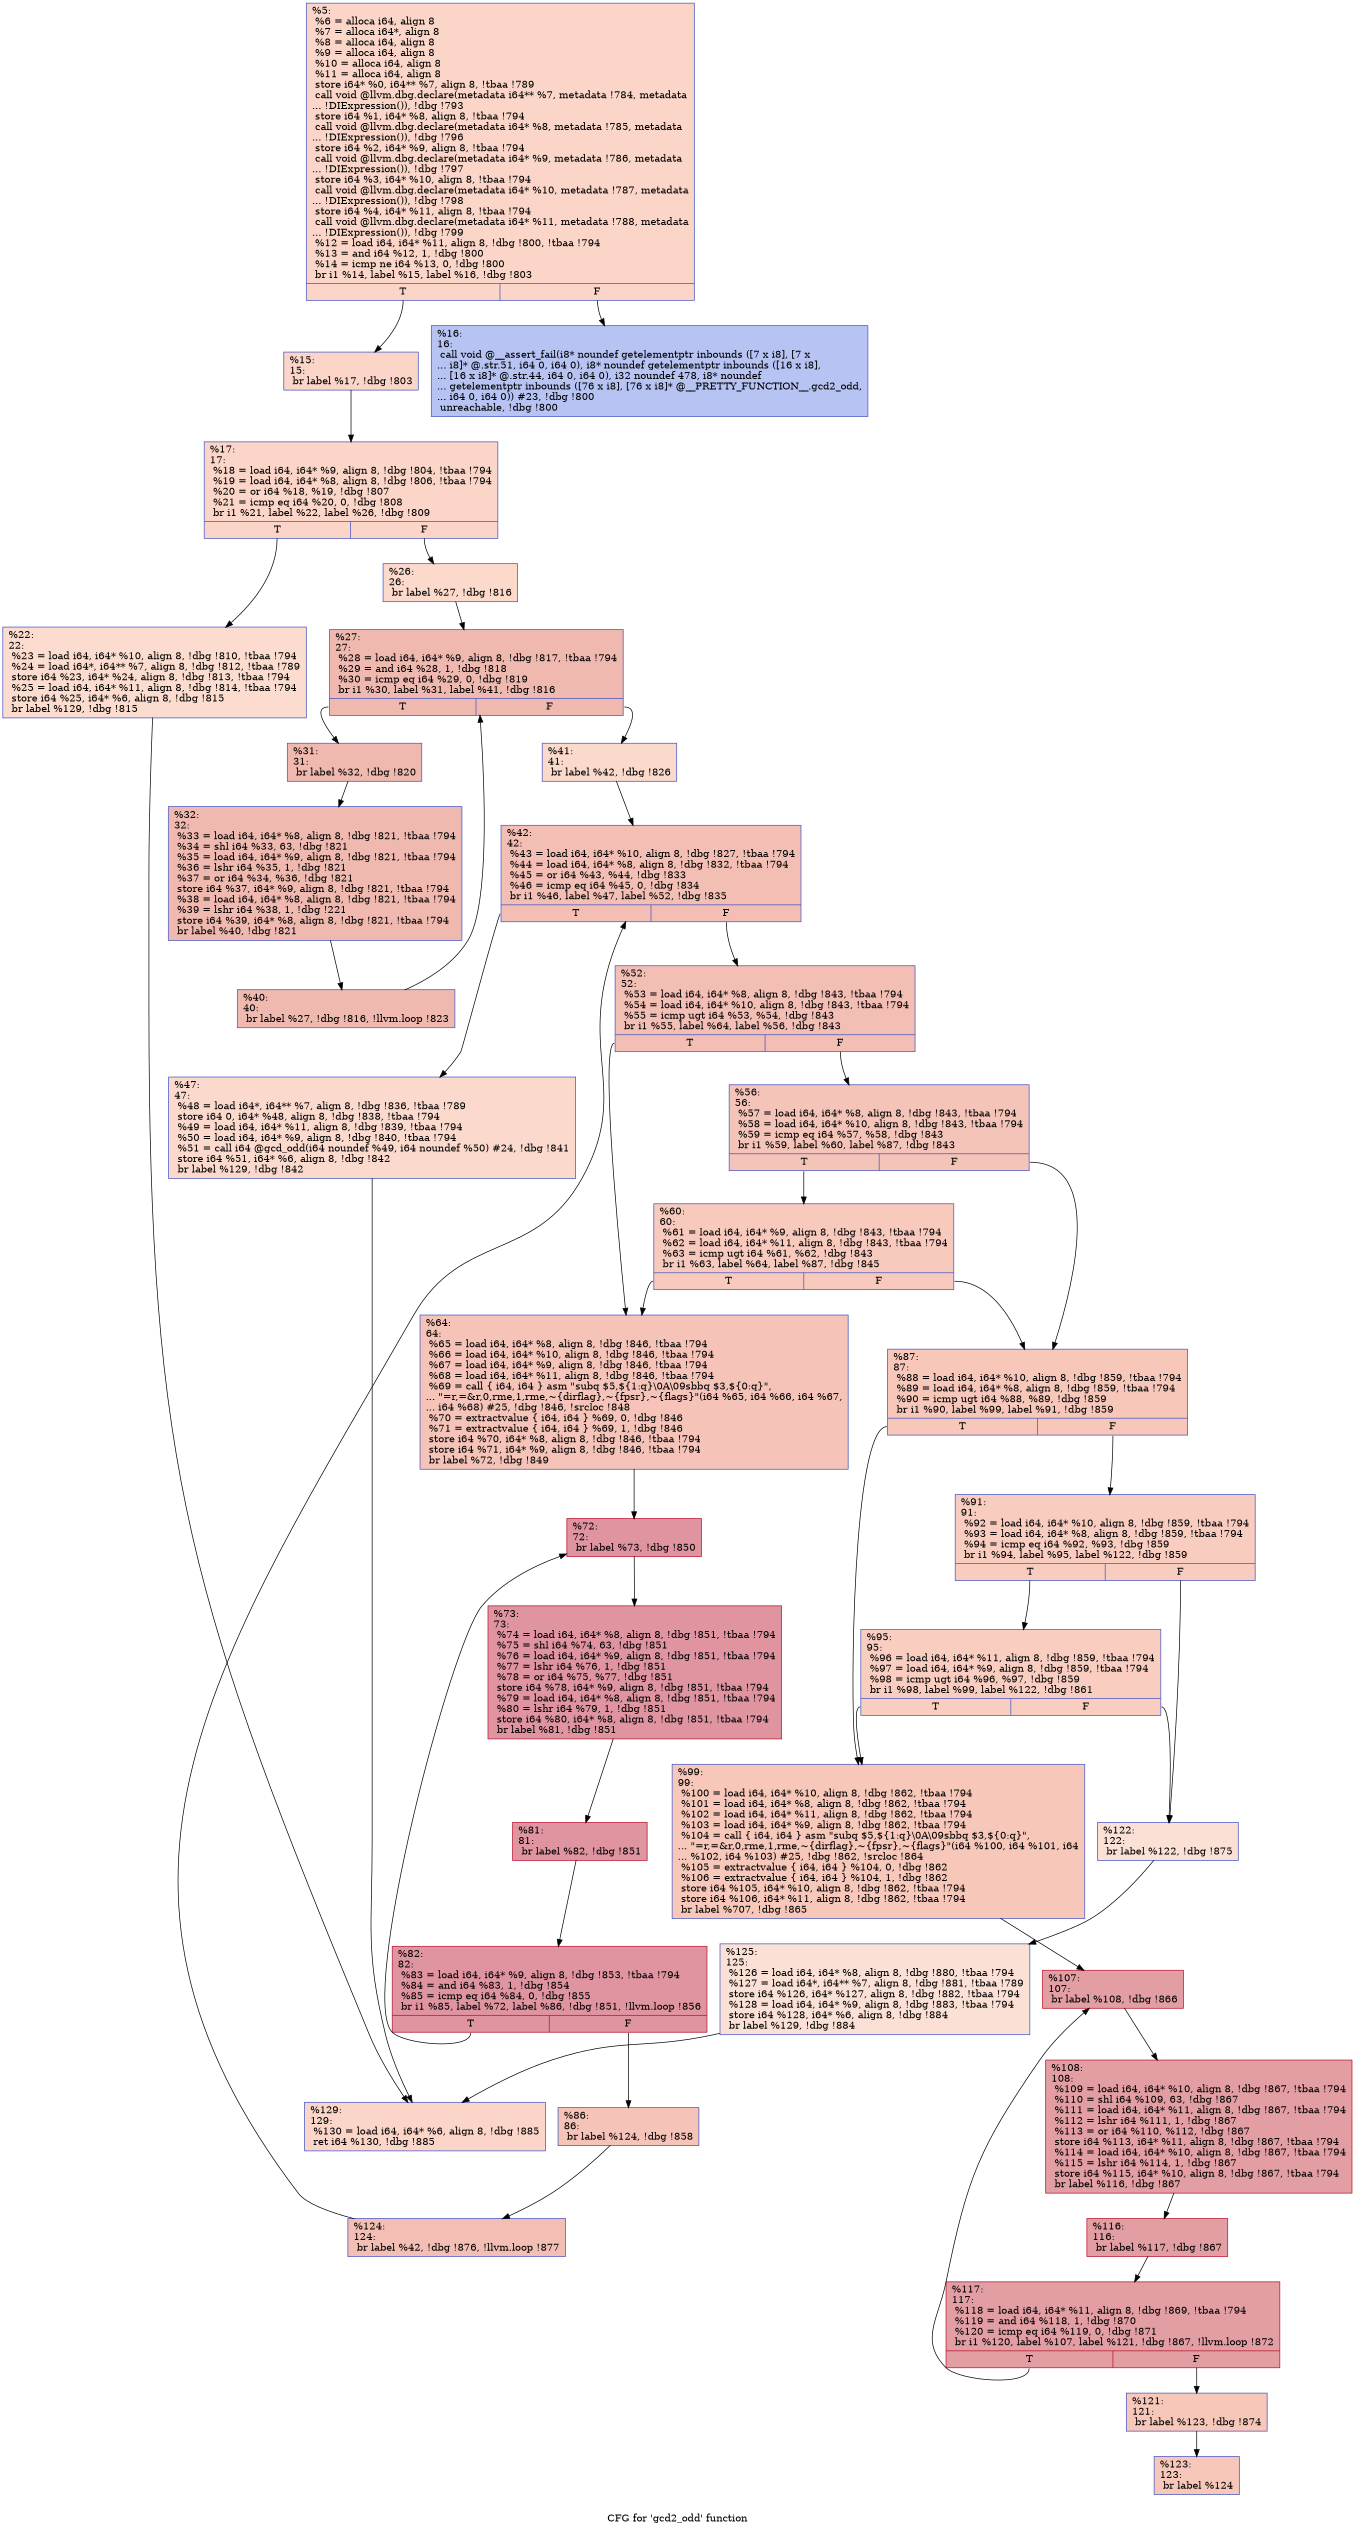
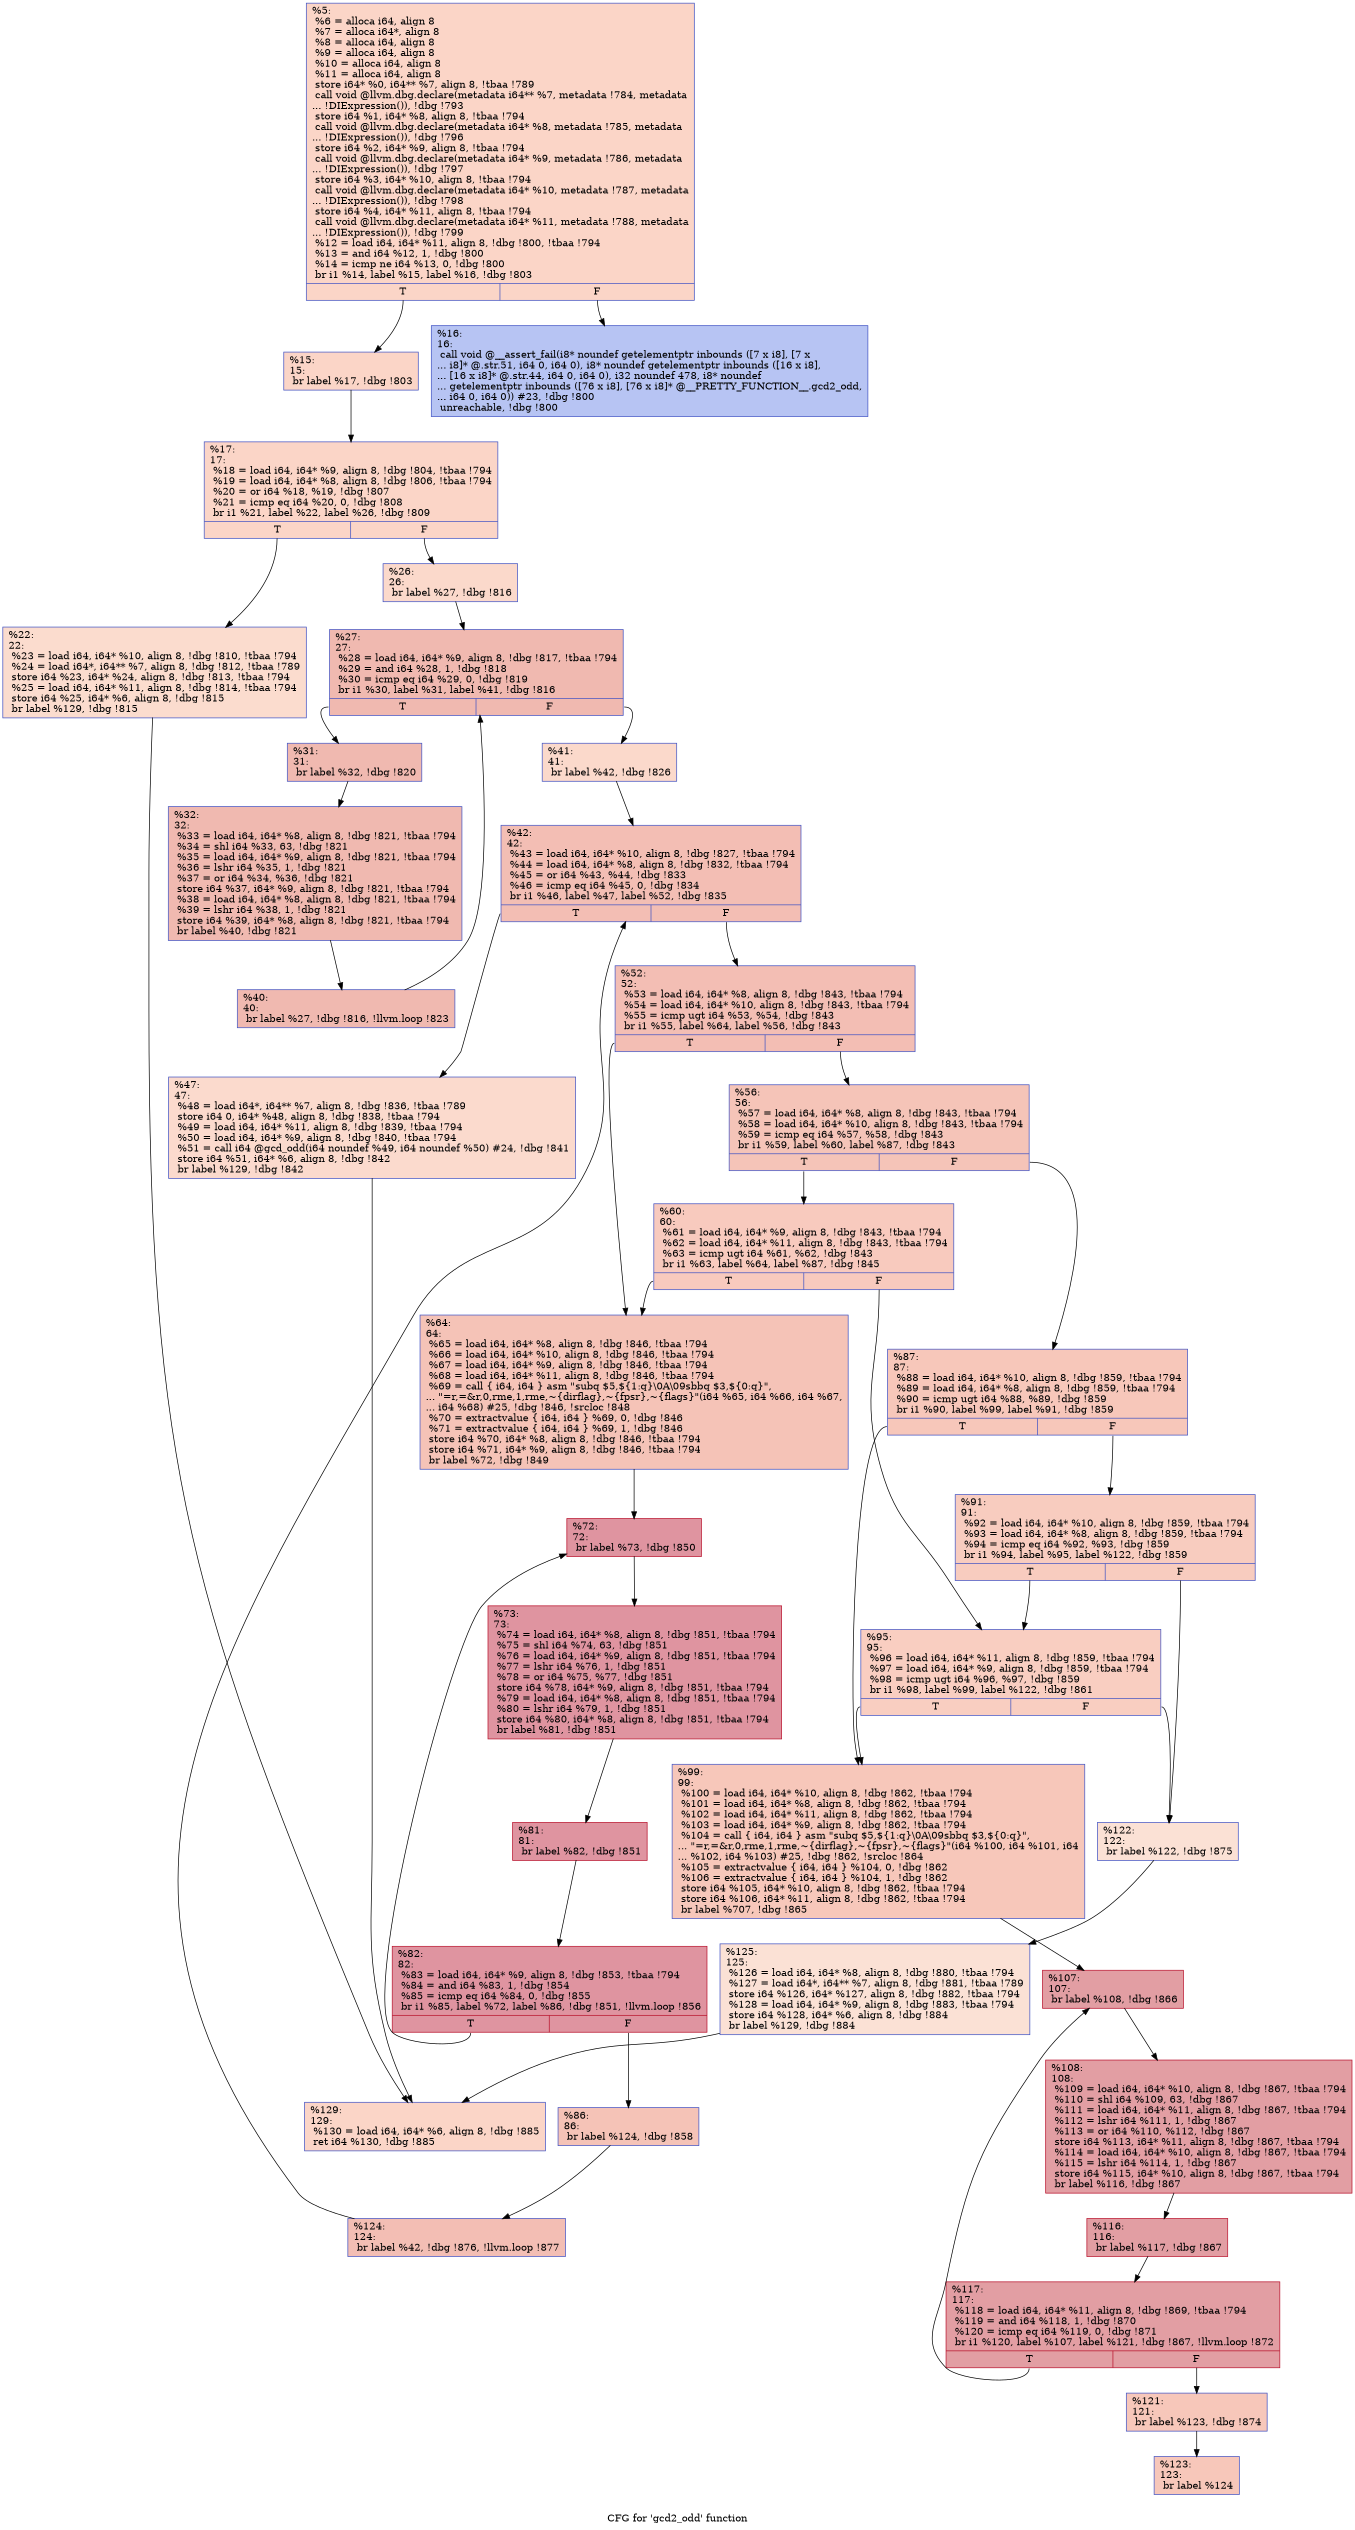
node "%32:": text "%39 = lshr i64 %38, 1, !dbg !221" -> "%39 = lshr i64 %38, 1, !dbg !821"
edge "%60:" -> "%87:": now "%60:" -> "%95:"
